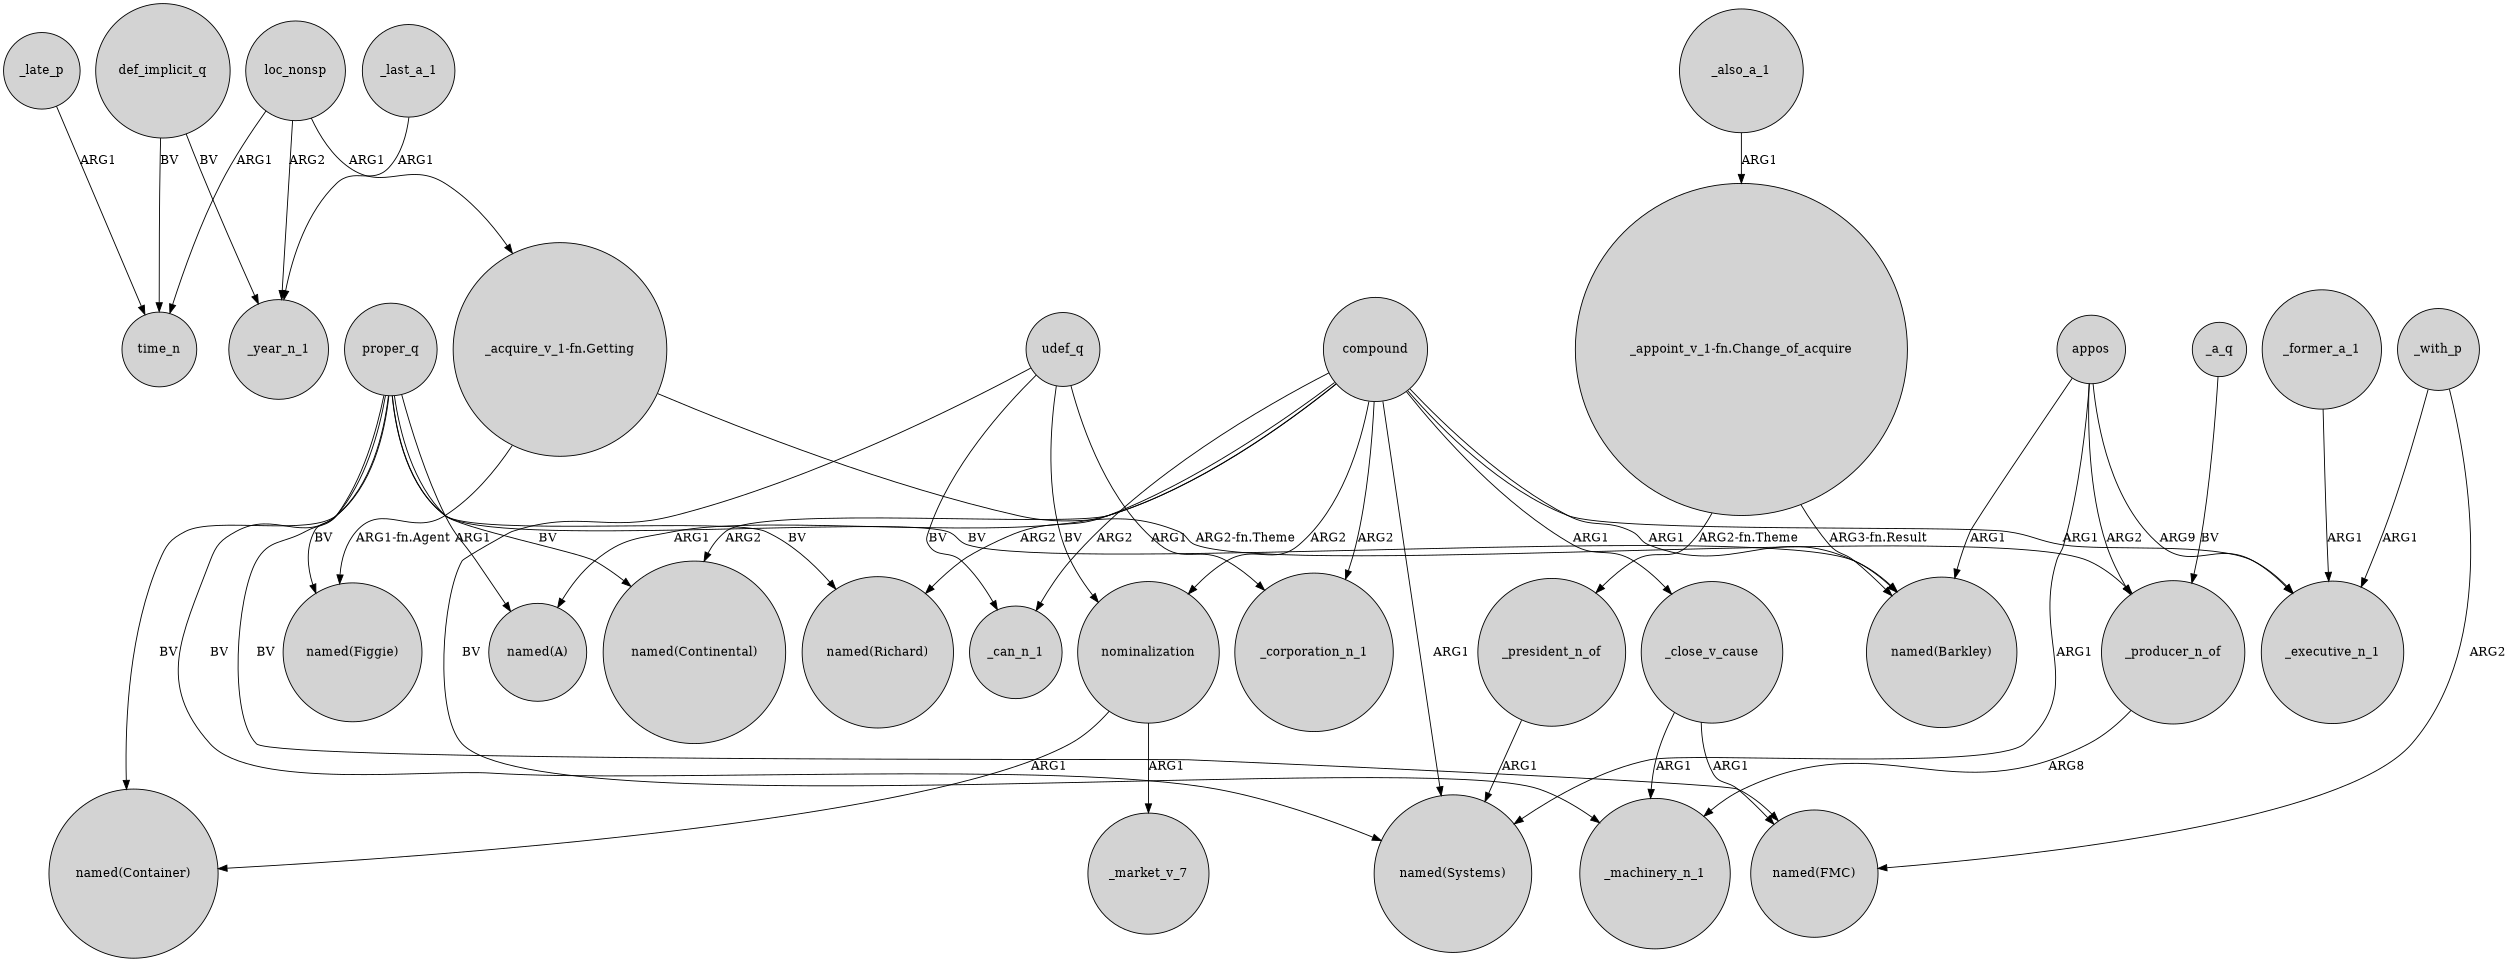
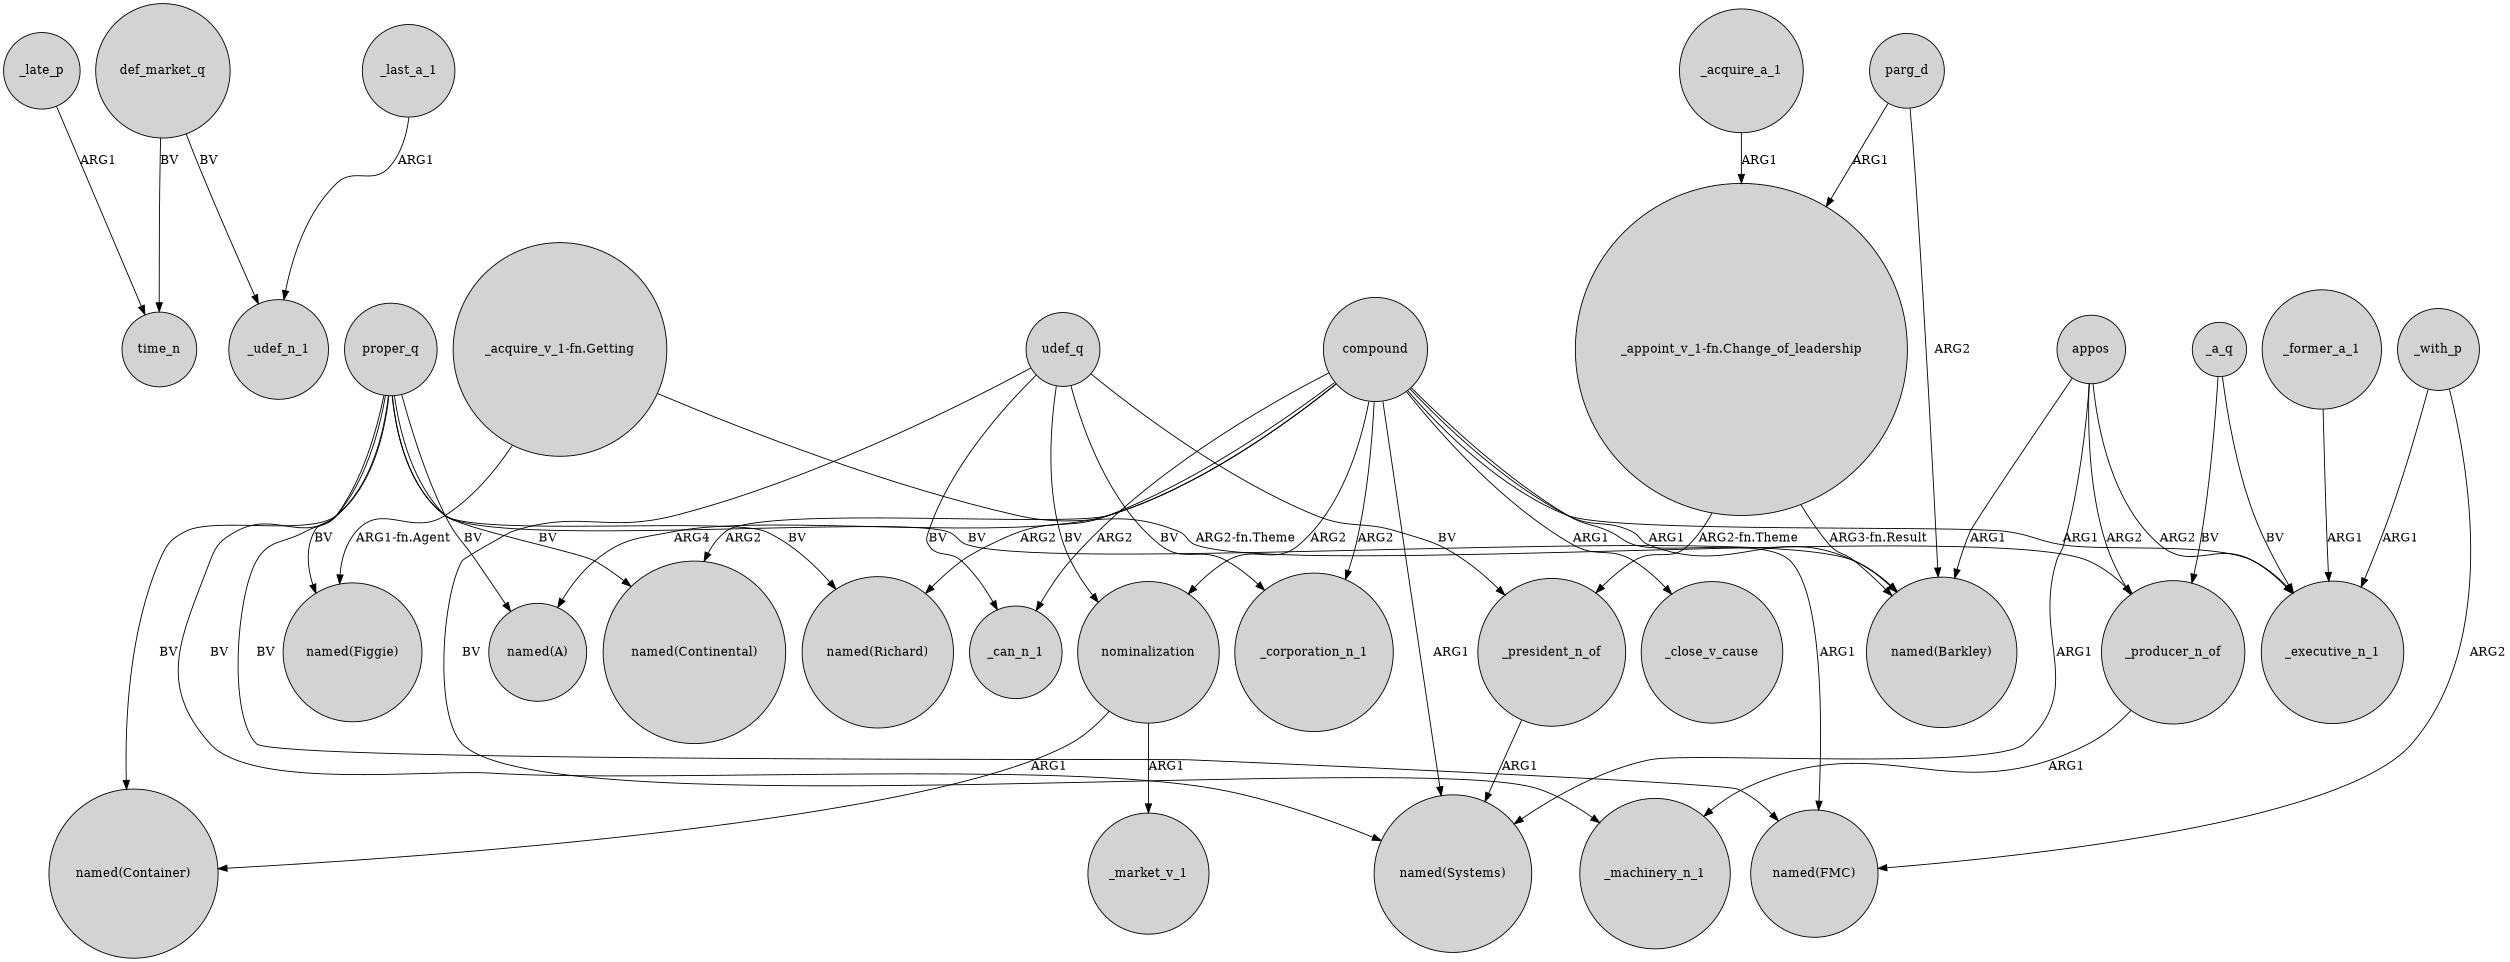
node "def_implicit_q": label "def_implicit_q" -> "def_market_q"
node "loc_nonsp": removed
node "_also_a_1": label "_also_a_1" -> "_acquire_a_1"
node "parg_d": added
node "_year_n_1": label "_year_n_1" -> "_udef_n_1"
node "_appoint_v_1-fn.Change_of_acquire": label "_appoint_v_1-fn.Change_of_acquire" -> "_appoint_v_1-fn.Change_of_leadership"
edge "_a_q" -> "_executive_n_1": added, label "BV"
edge "udef_q" -> "_president_n_of": added, label "BV"
edge "proper_q" -> "named(A)": label "ARG1" -> "BV"
edge "compound" -> "named(A)": label "ARG1" -> "ARG4"
edge "udef_q" -> "_corporation_n_1": label "ARG1" -> "BV"
edge "appos" -> "_executive_n_1": label "ARG9" -> "ARG2"
edge "_close_v_cause" -> "_machinery_n_1": removed, label "ARG1"
edge "_producer_n_of" -> "_machinery_n_1": label "ARG8" -> "ARG1"
edge "_close_v_cause" -> "named(FMC)": now "compound" -> "named(FMC)"
node "_market_v_7": label "_market_v_7" -> "_market_v_1"
